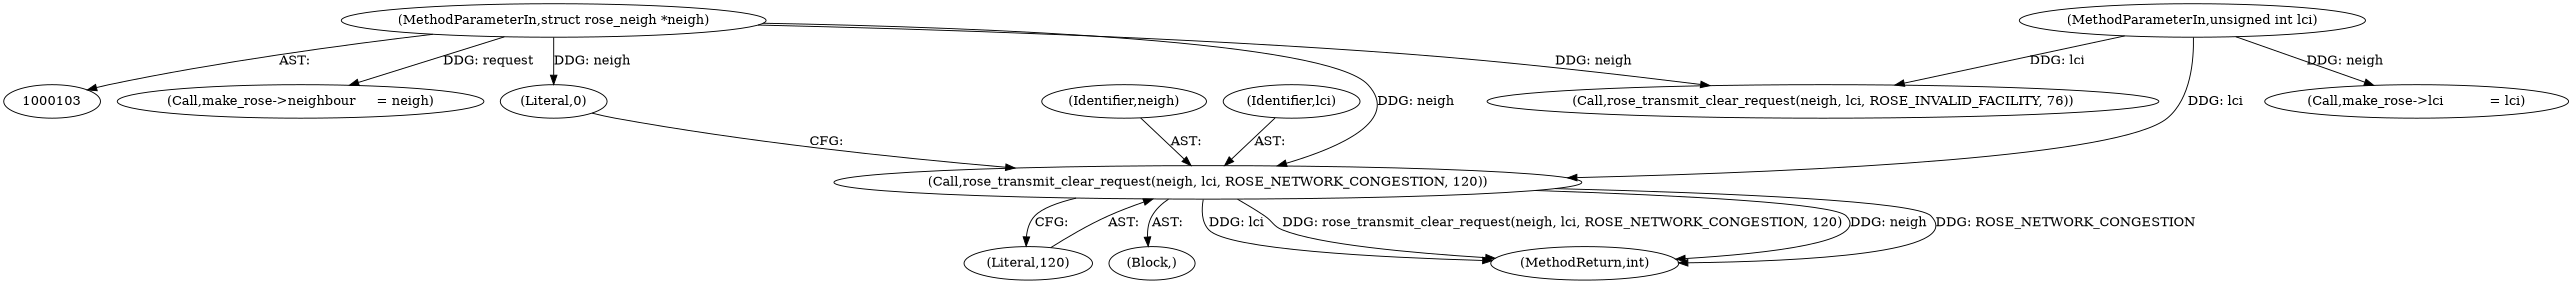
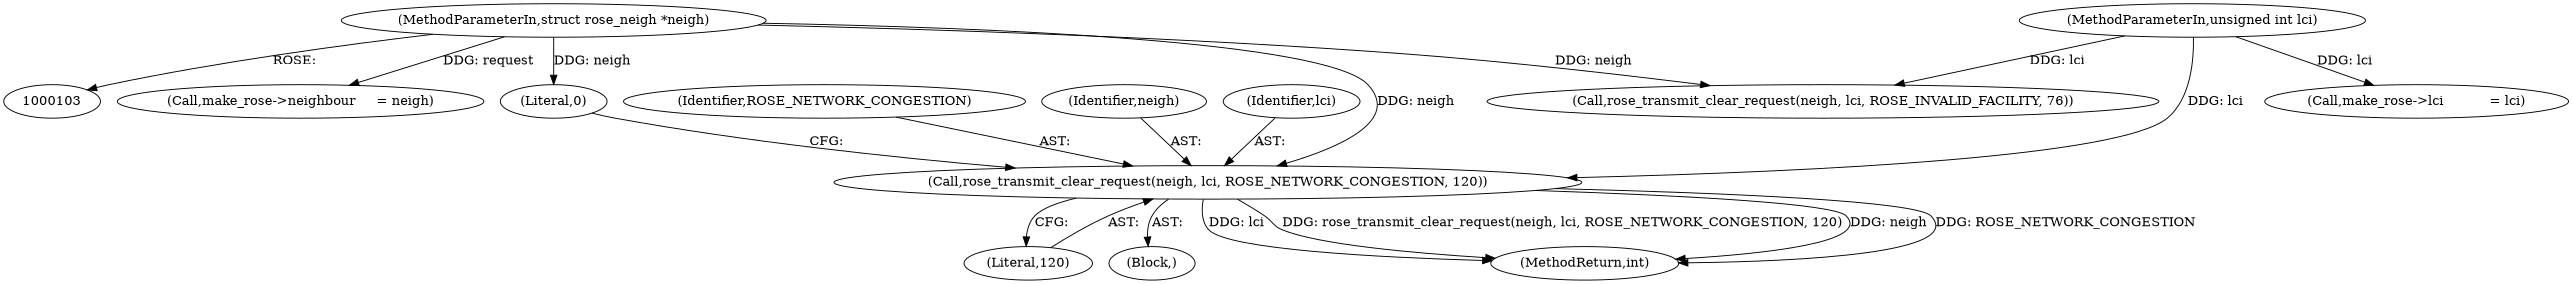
edge "(MethodParameterIn,struct rose_neigh *neigh)" -> "1000103": label "AST: " -> "ROSE: "
edge "(MethodParameterIn,unsigned int lci)" -> "(Call,make_rose->lci           = lci)": label "DDG: neigh" -> "DDG: lci"
node "(Identifier,ROSE_NETWORK_CONGESTION)": added
